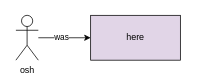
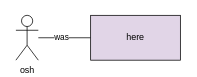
edge "osh" -> "here": arrowhead classic -> none
